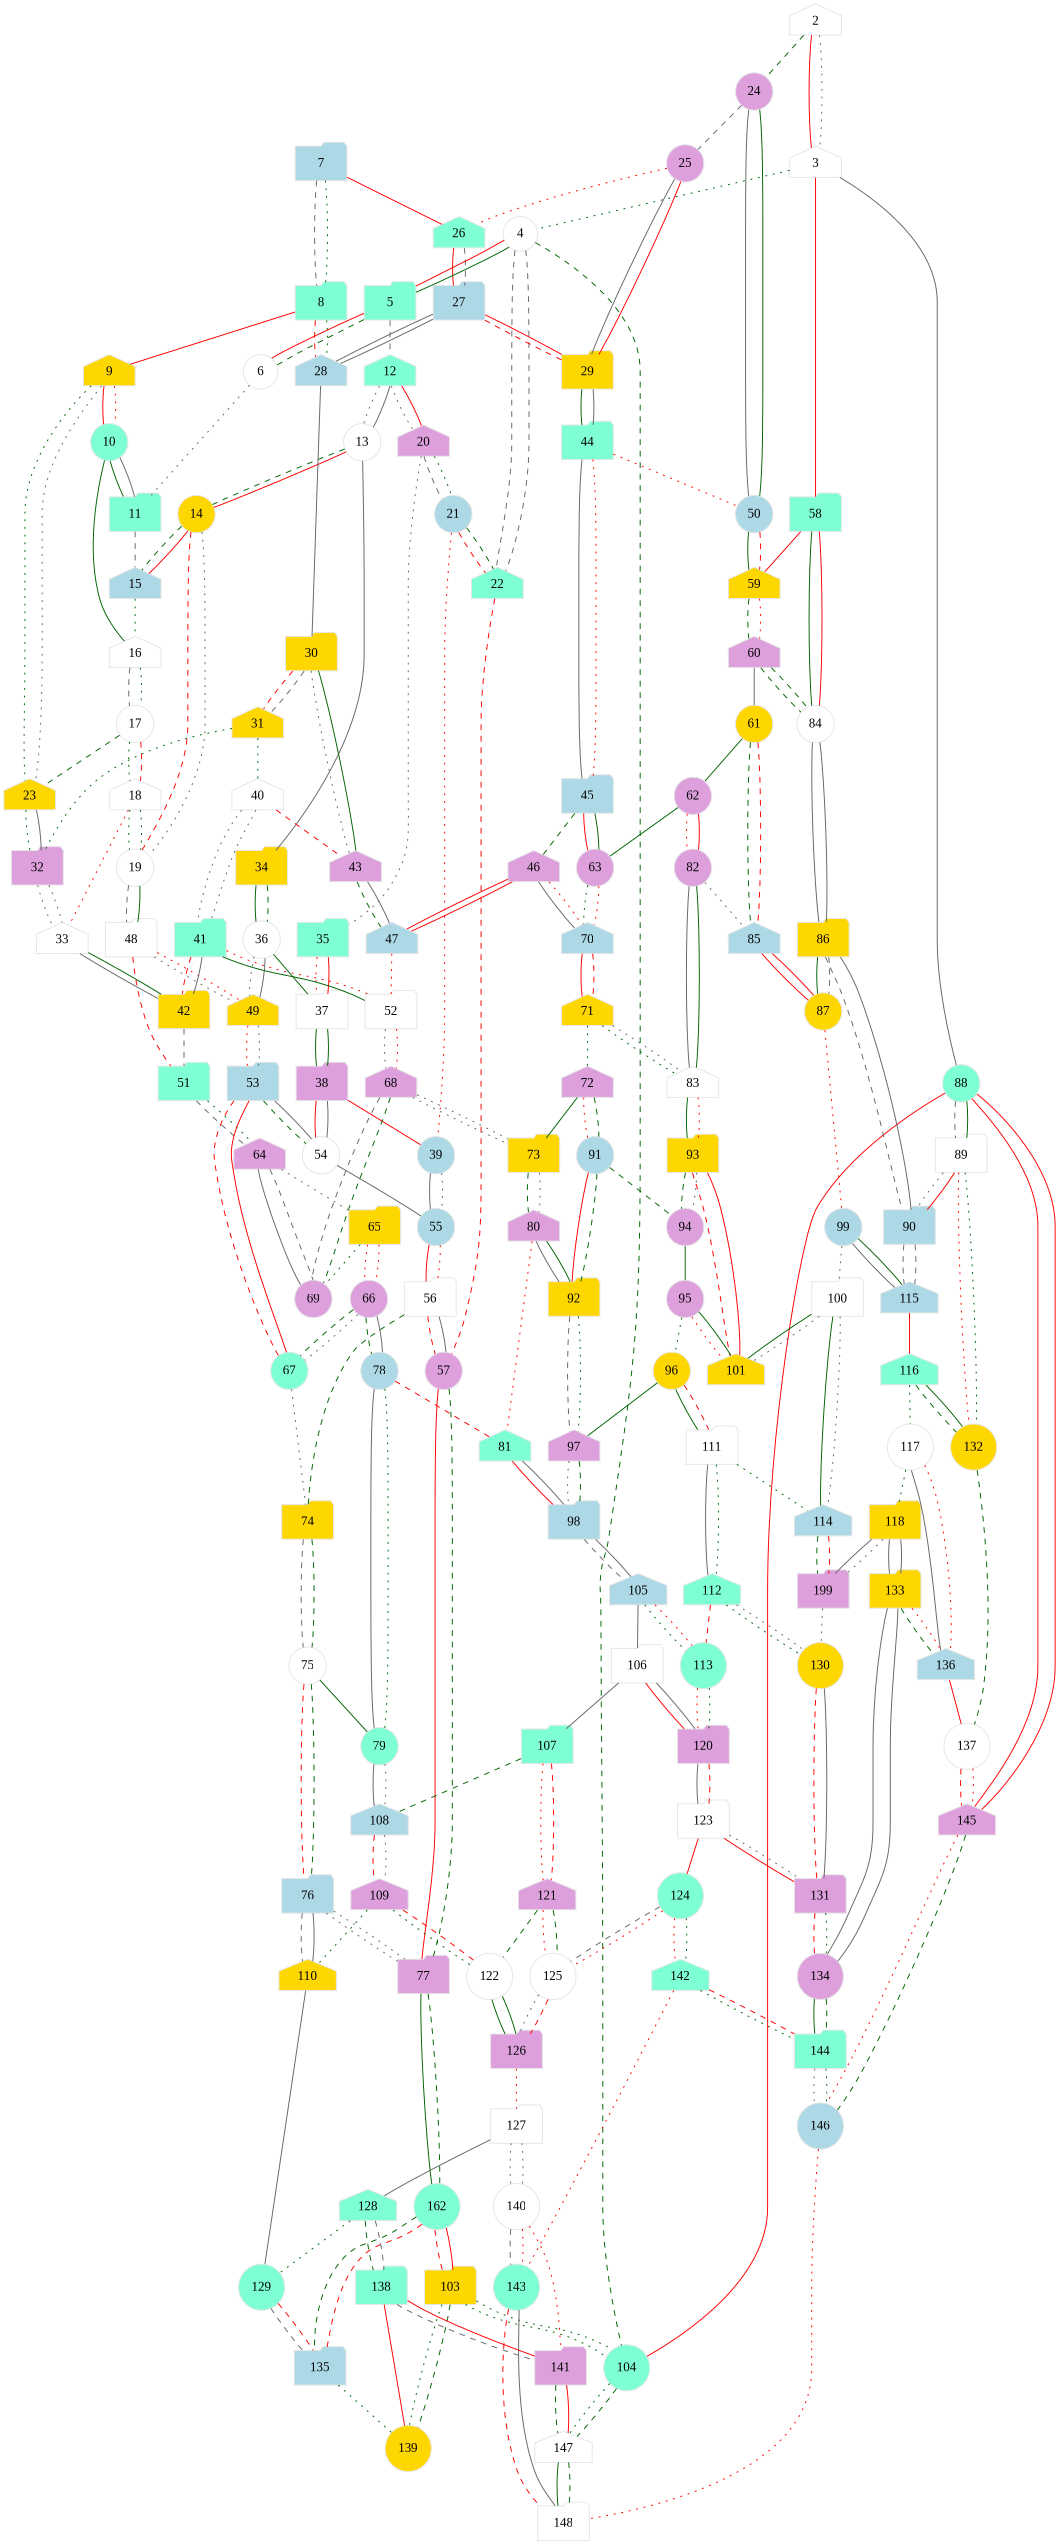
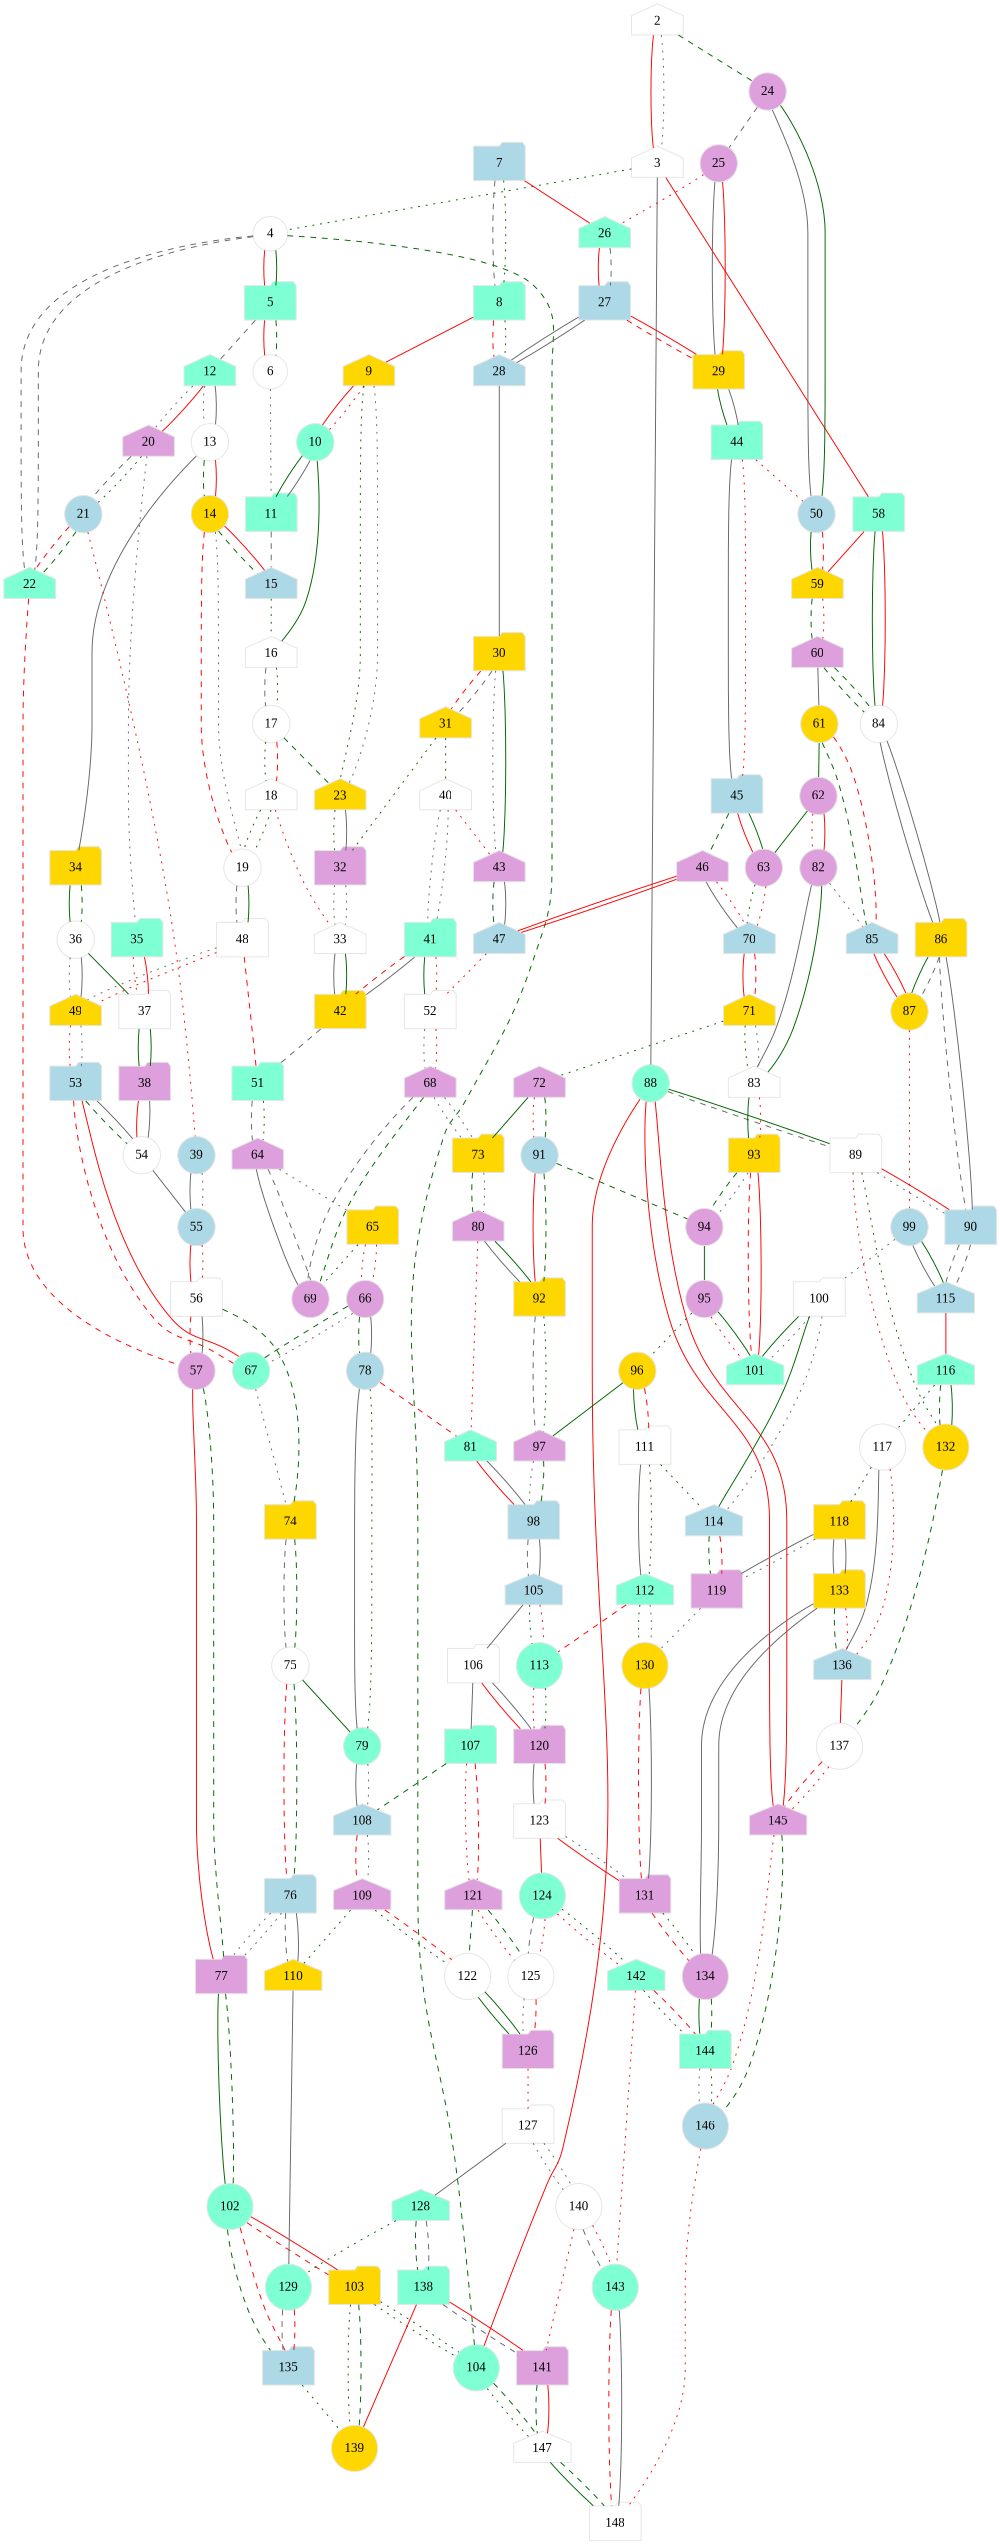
edge "40" -- "43": style dashed -> dotted
edge "38" -- "39": removed
node "101": fillcolor gold -> aquamarine
node "199": label "199" -> "119"
node "162": label "162" -> "102"
